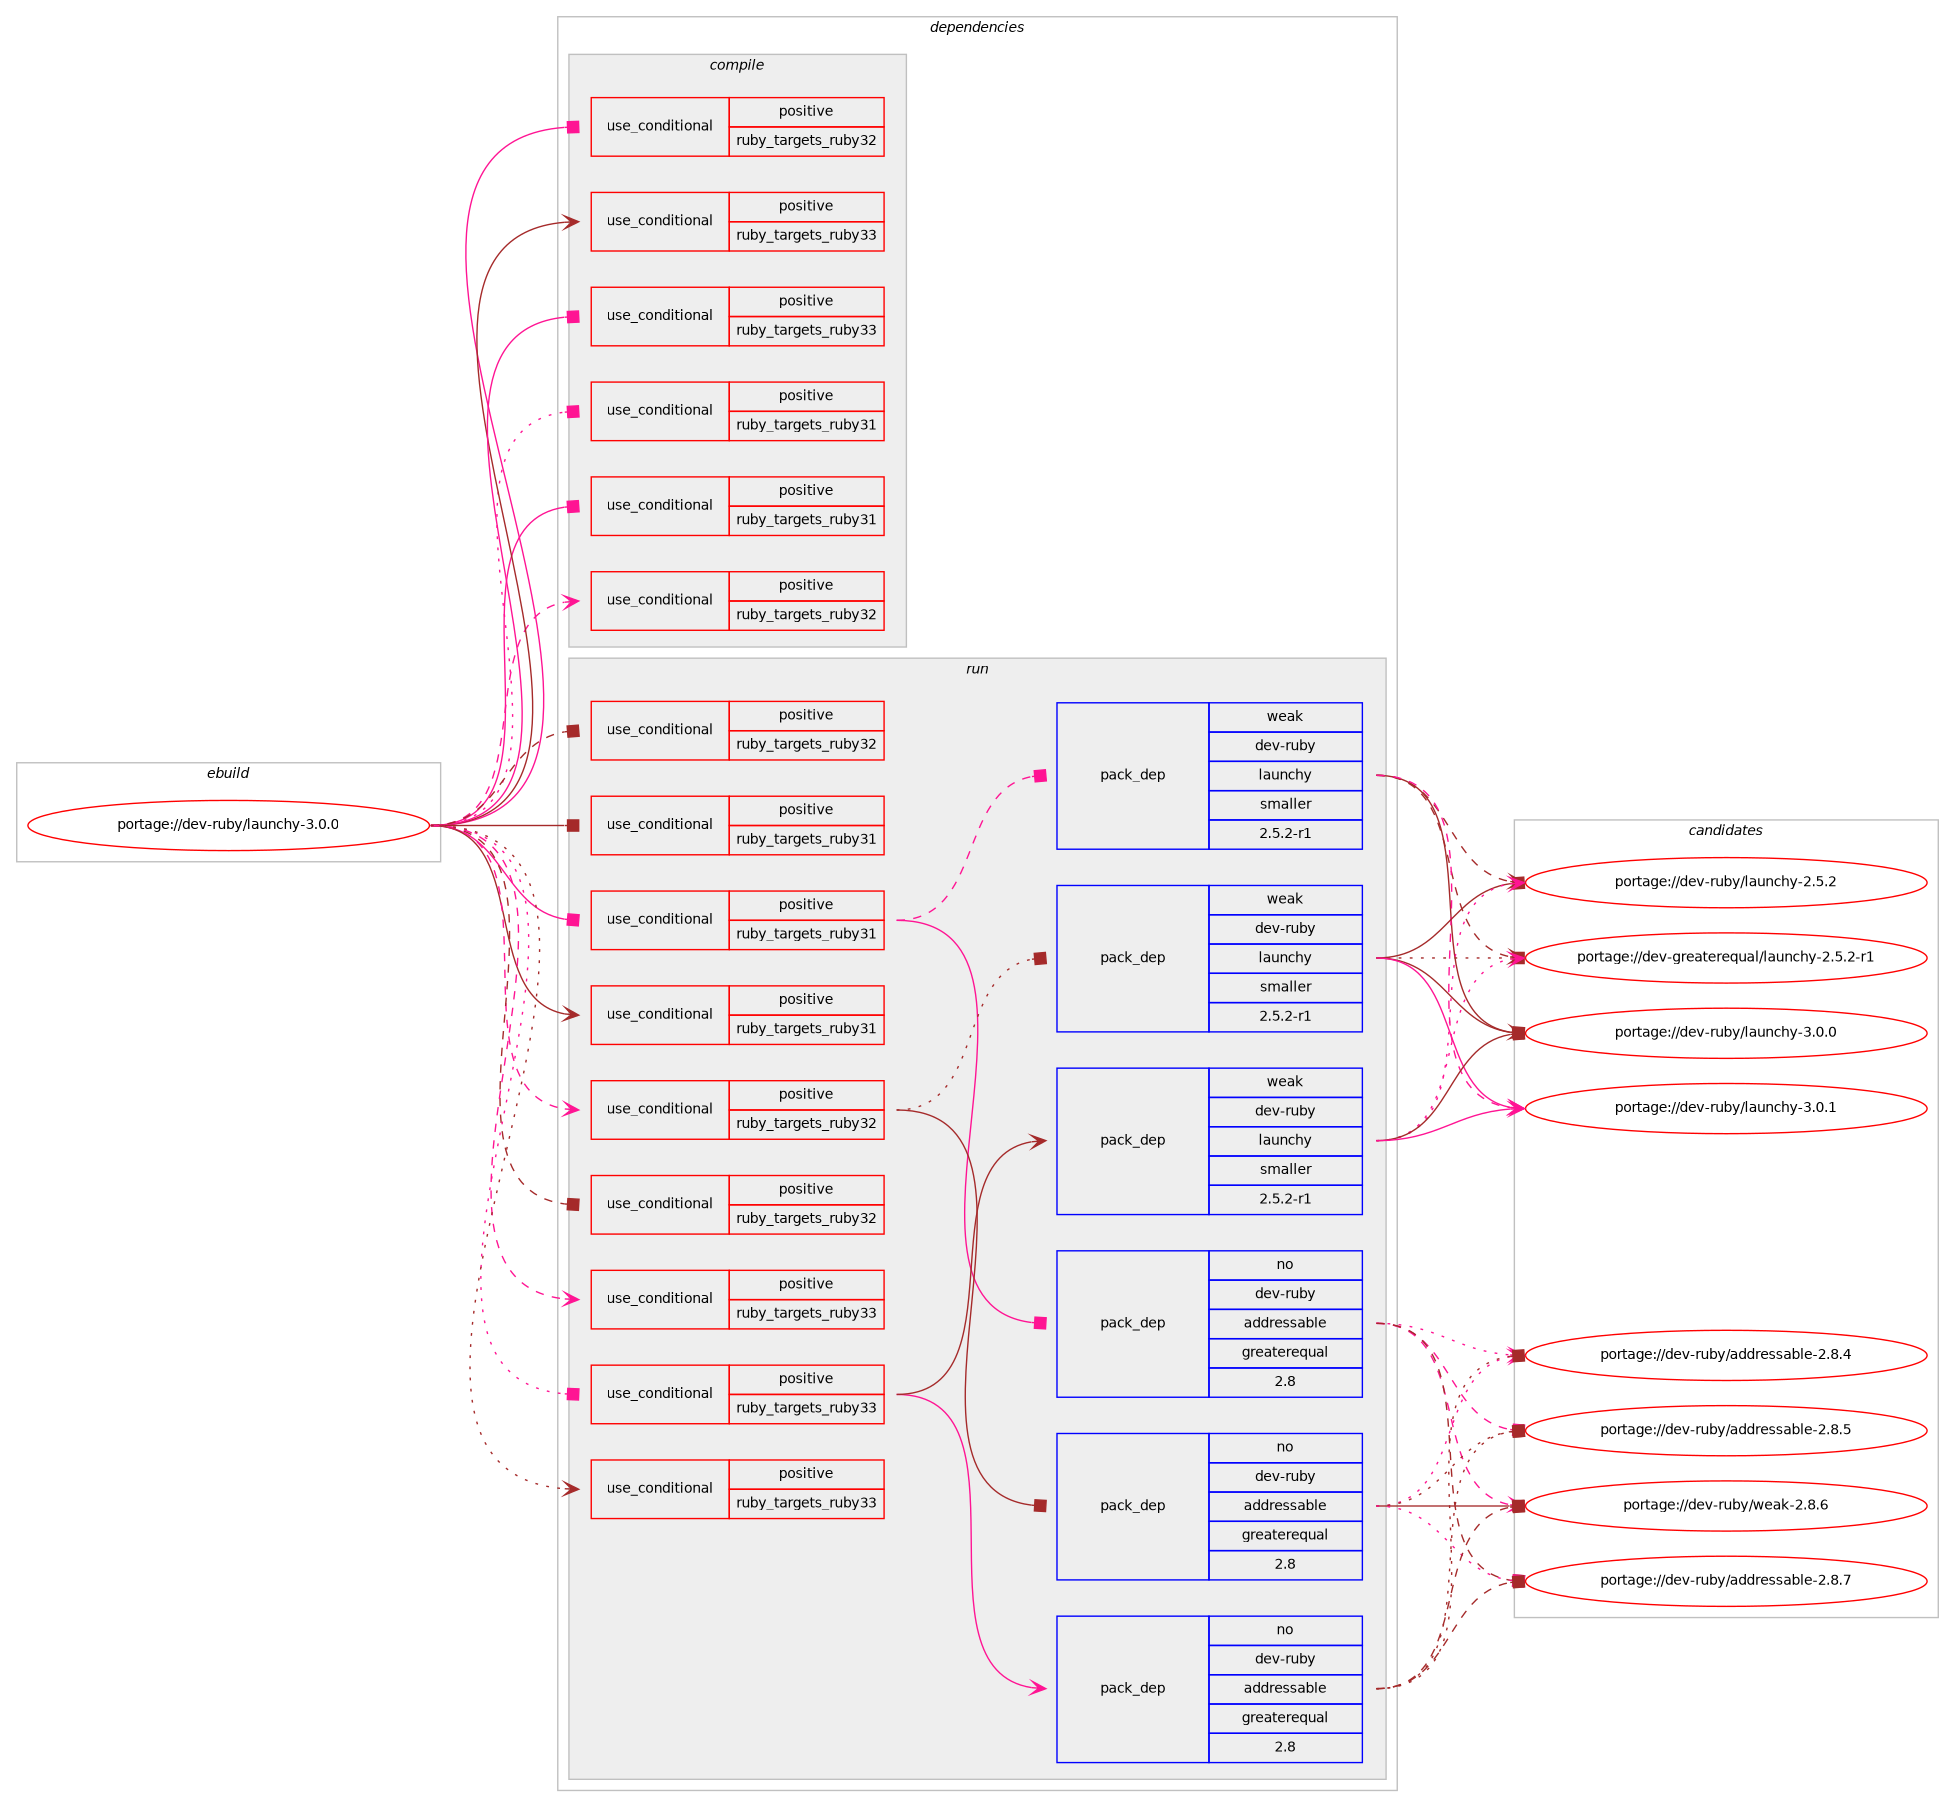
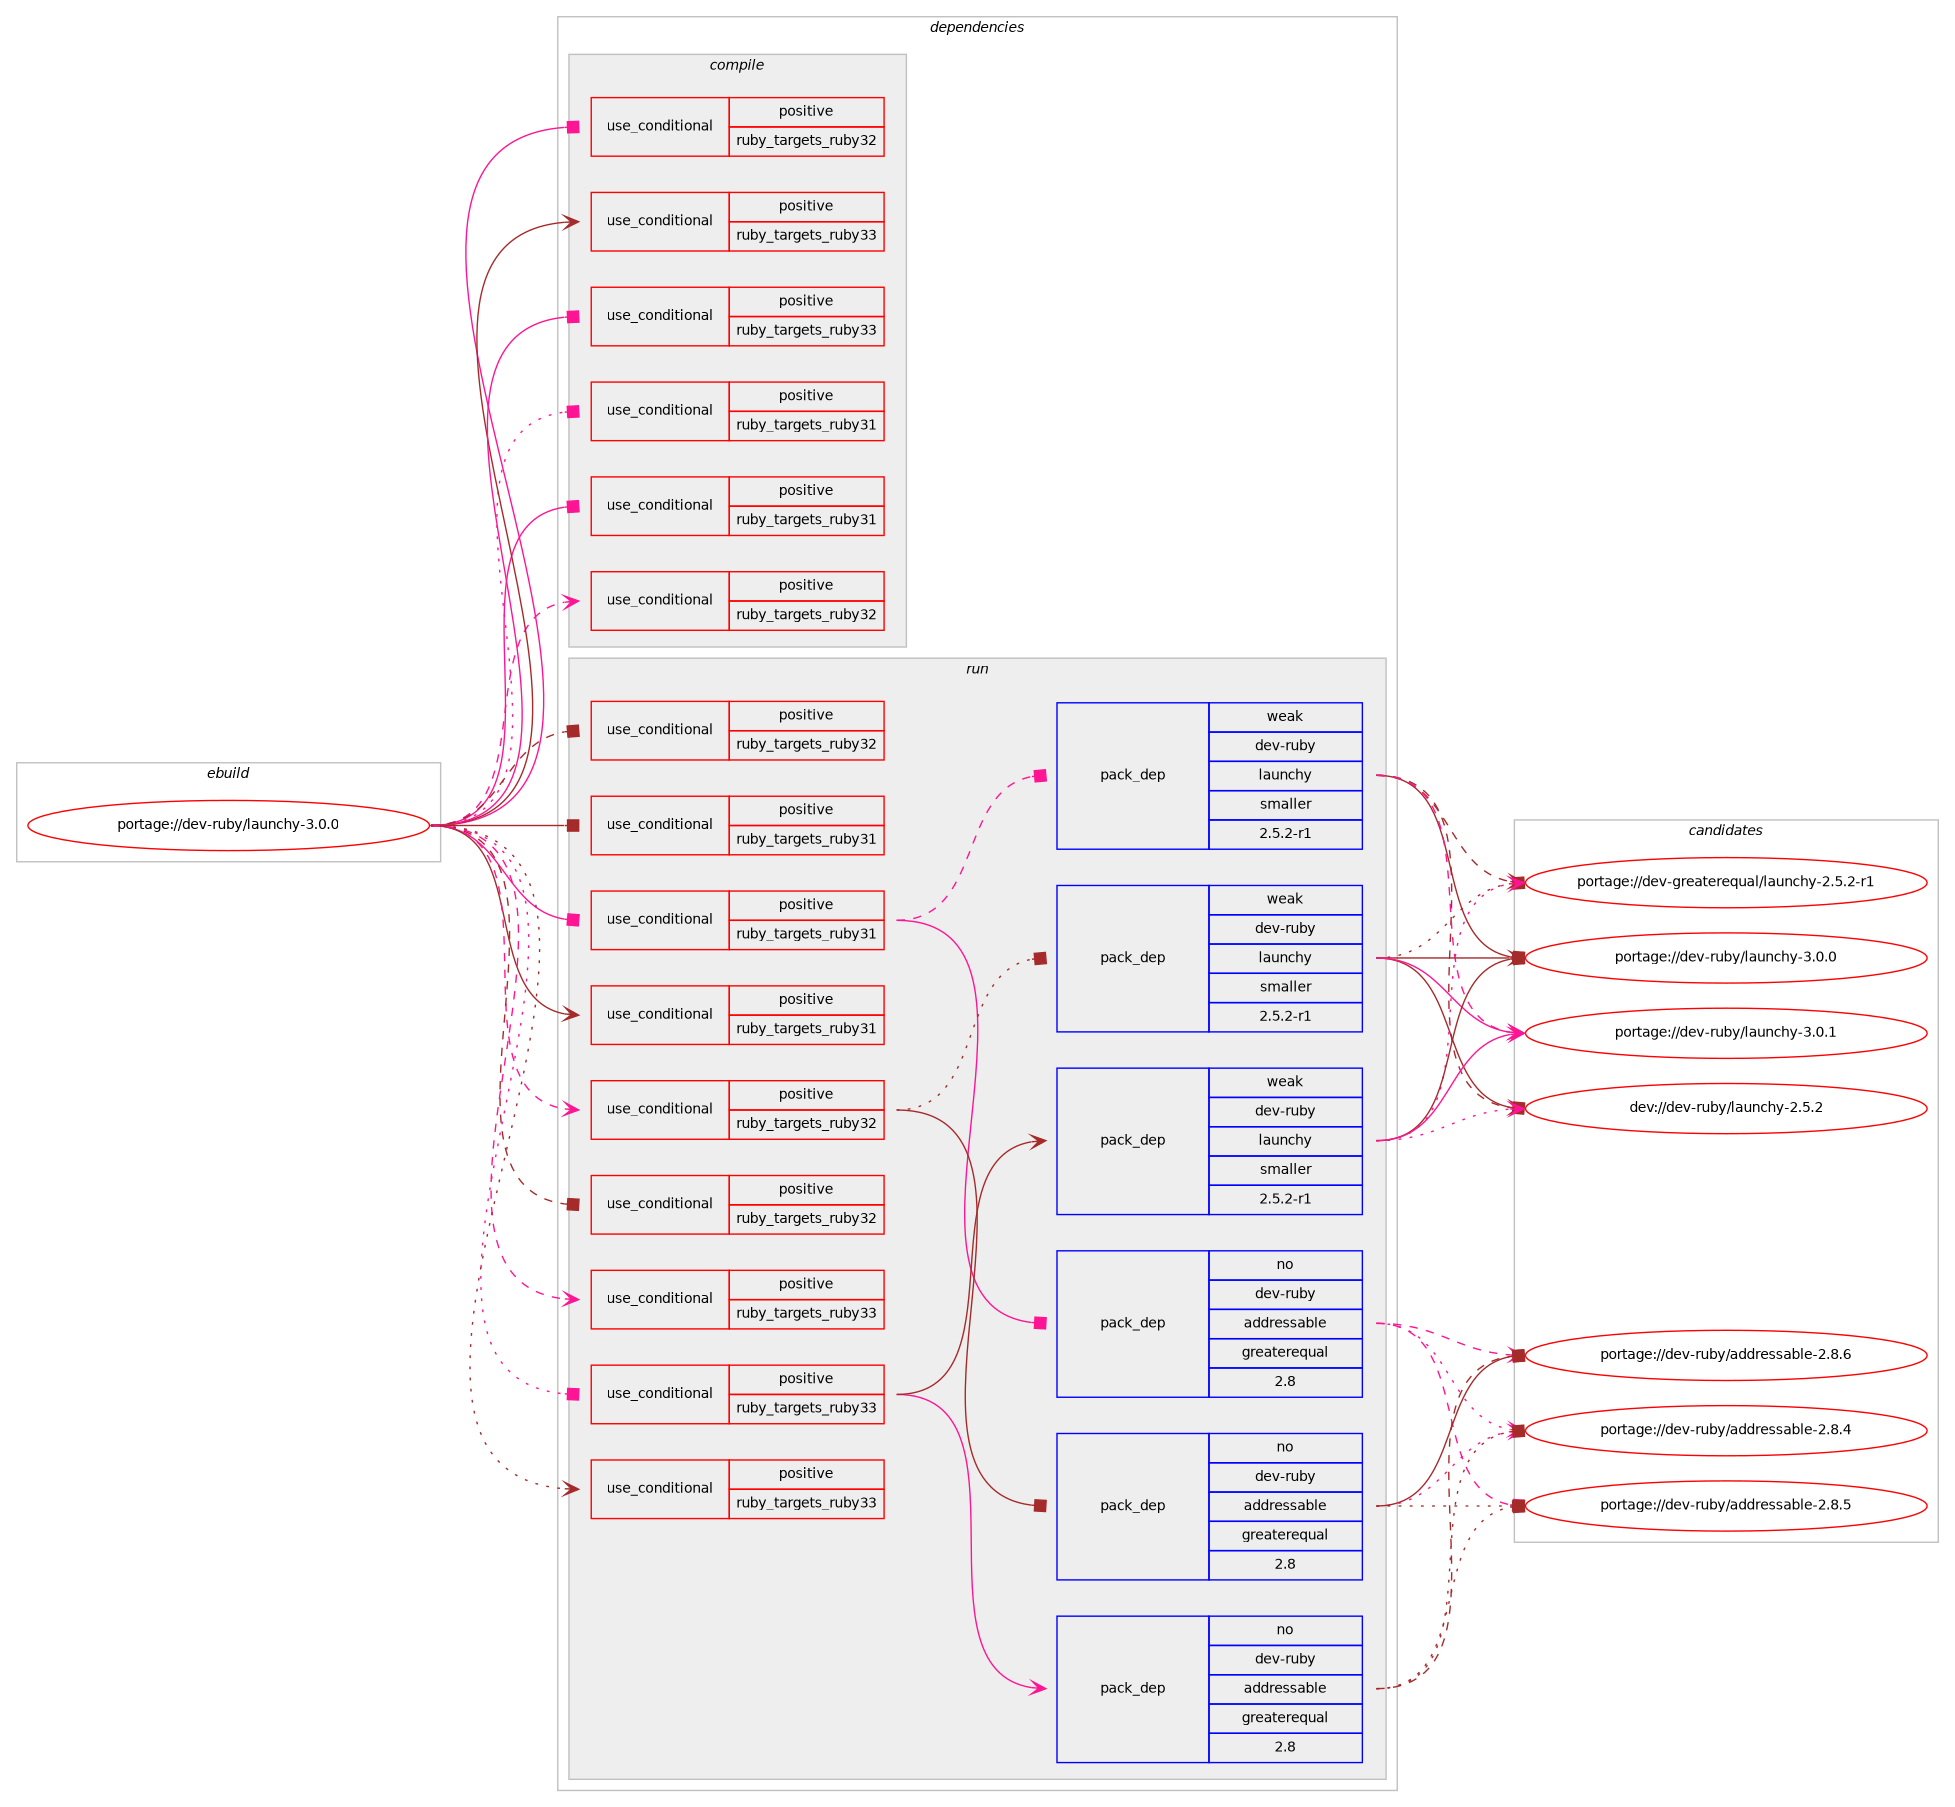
node "portage://dev-ruby/launchy-2.5.2": label "portage://dev-ruby/launchy-2.5.2" -> "dev://dev-ruby/launchy-2.5.2"
node "portage://dev-ruby/weak-2.8.6": label "portage://dev-ruby/weak-2.8.6" -> "portage://dev-ruby/addressable-2.8.6"
node "portage://dev-ruby/addressable-2.8.7": removed
